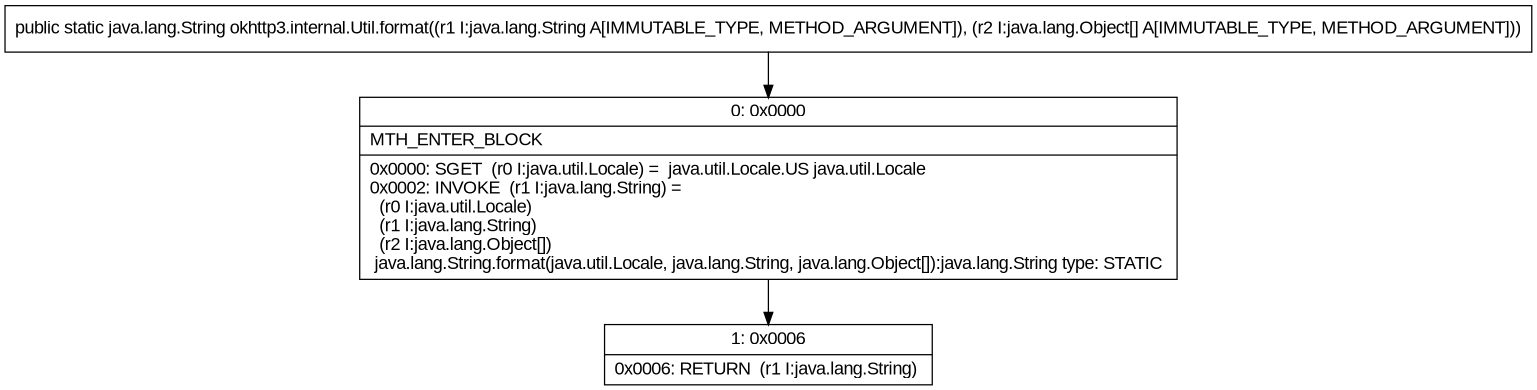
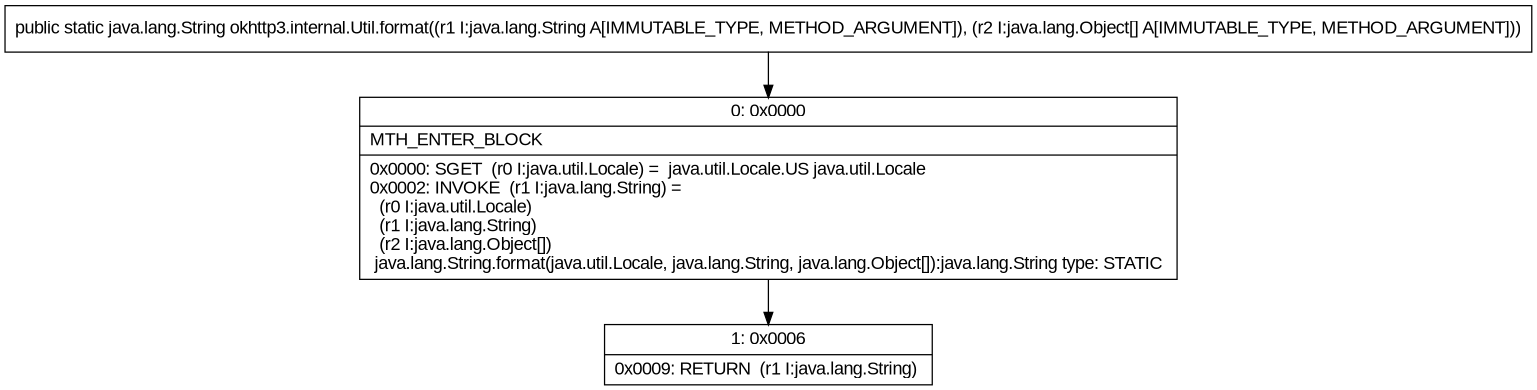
node "1: 0x0006": text "0x0006: RETURN  (r1 I:java.lang.String)" -> "0x0009: RETURN  (r1 I:java.lang.String)"
